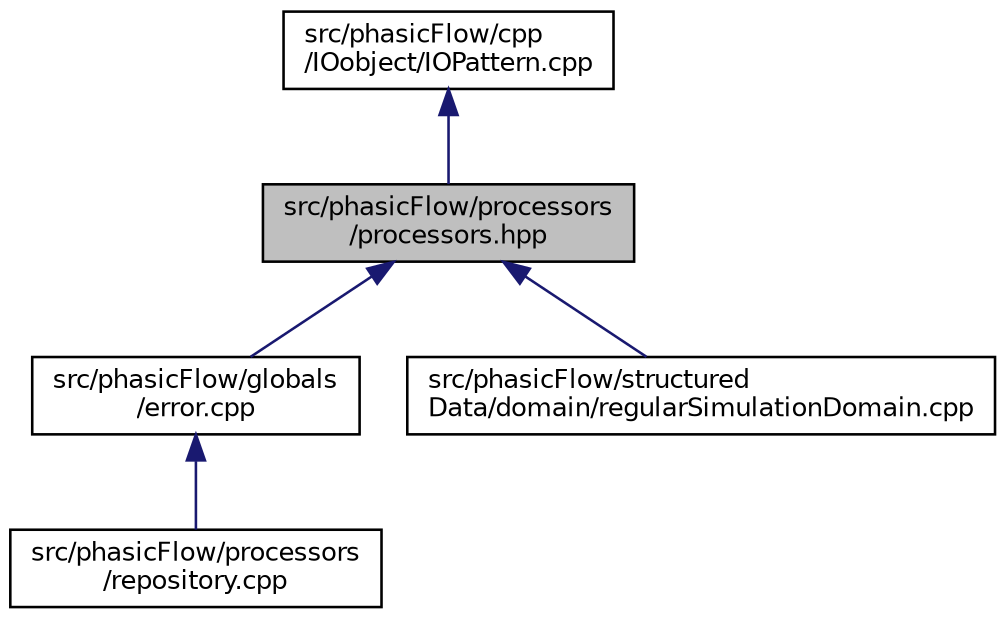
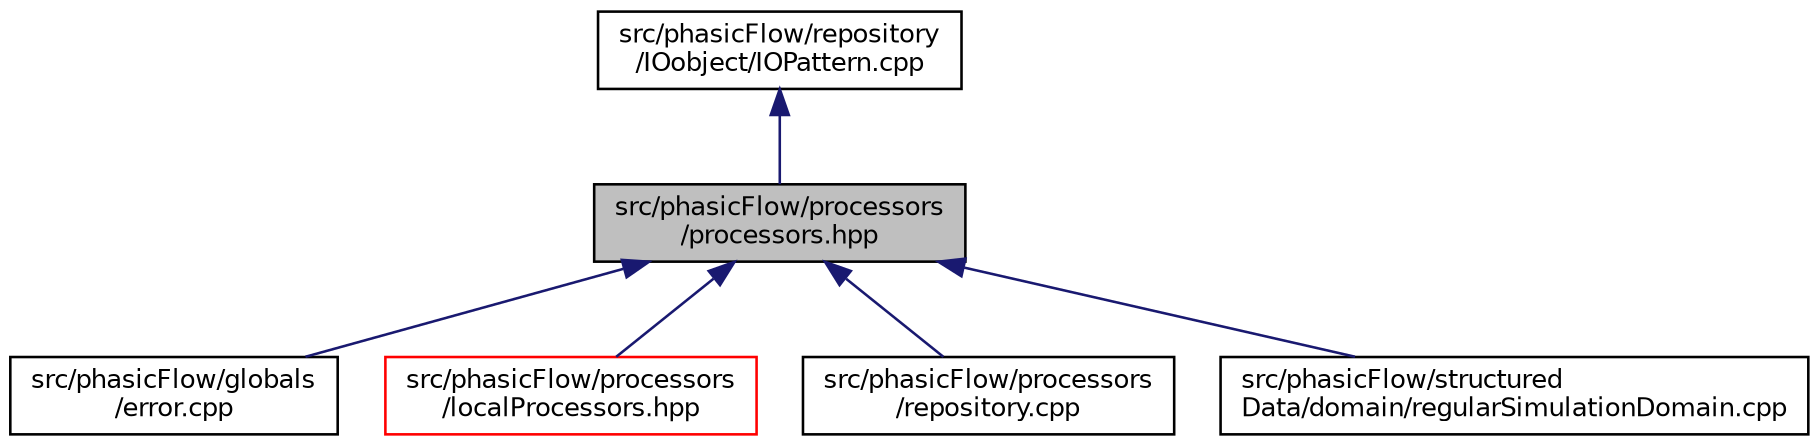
node "src/phasicFlow/cpp /IOobject/IOPattern.cpp": label "src/phasicFlow/cpp /IOobject/IOPattern.cpp" -> "src/phasicFlow/repository /IOobject/IOPattern.cpp"
node "src/phasicFlow/processors /localProcessors.hpp": added
edge "src/phasicFlow/processors /repository.cpp" -> "src/phasicFlow/globals /error.cpp": now "src/phasicFlow/processors /repository.cpp" -> "src/phasicFlow/processors /processors.hpp"
